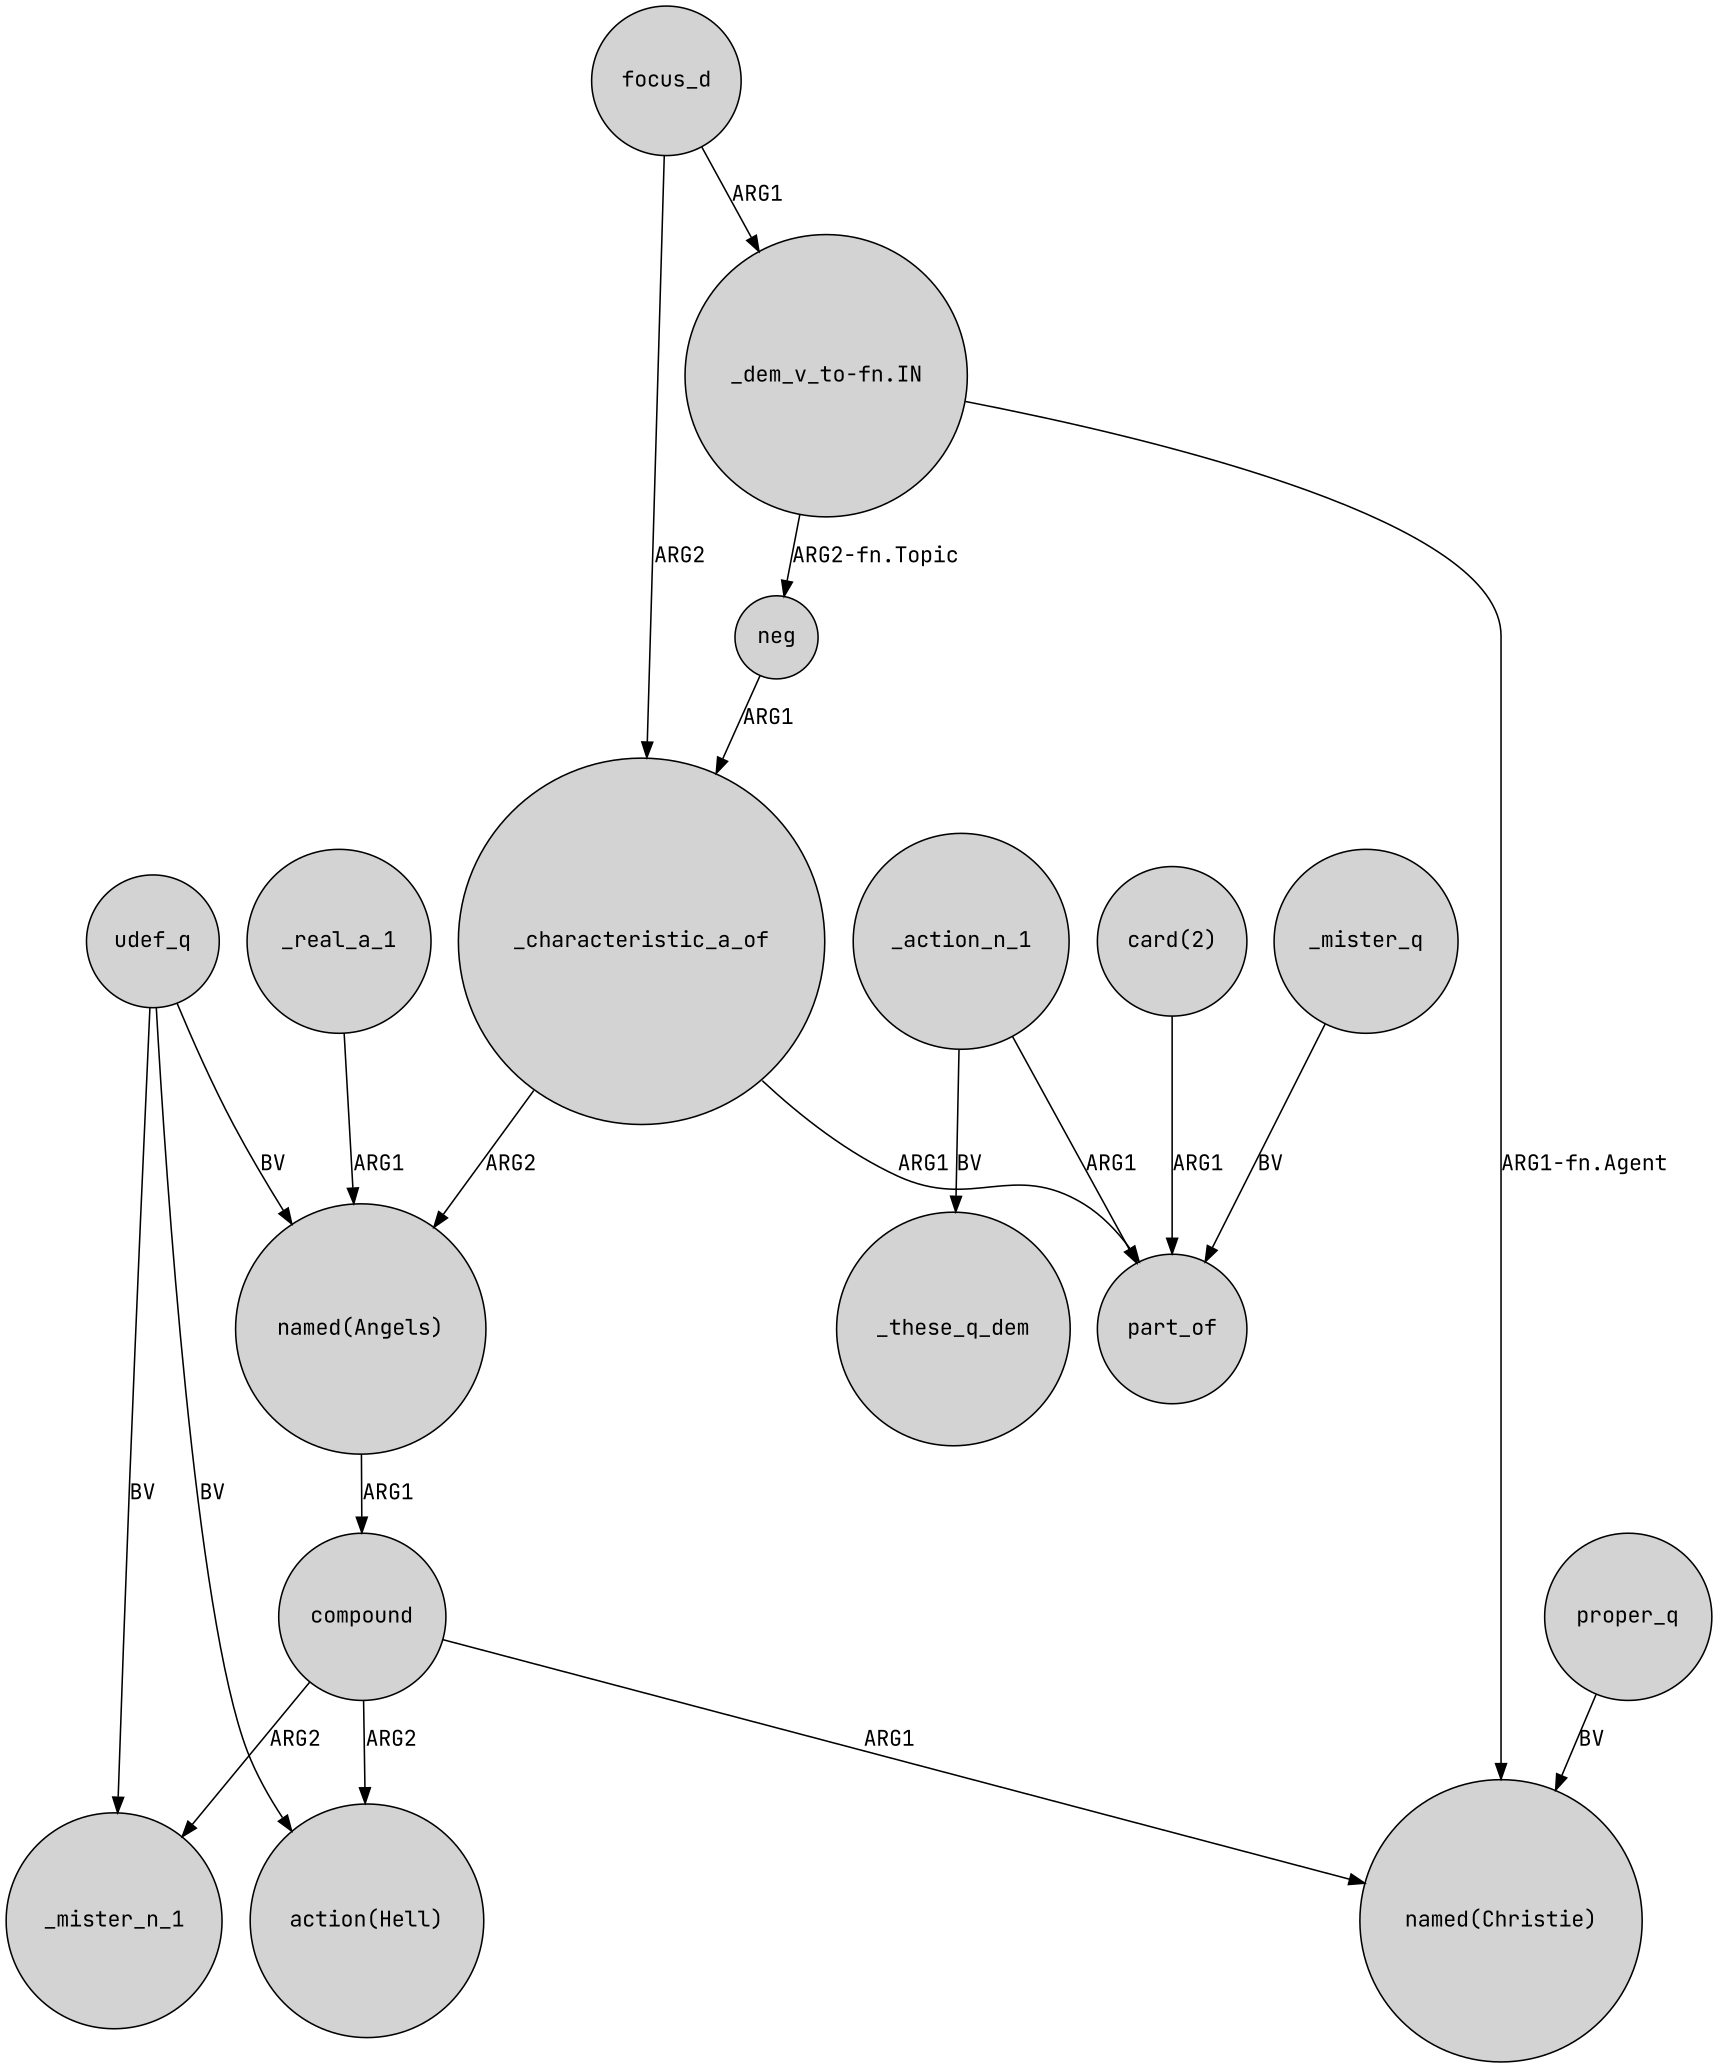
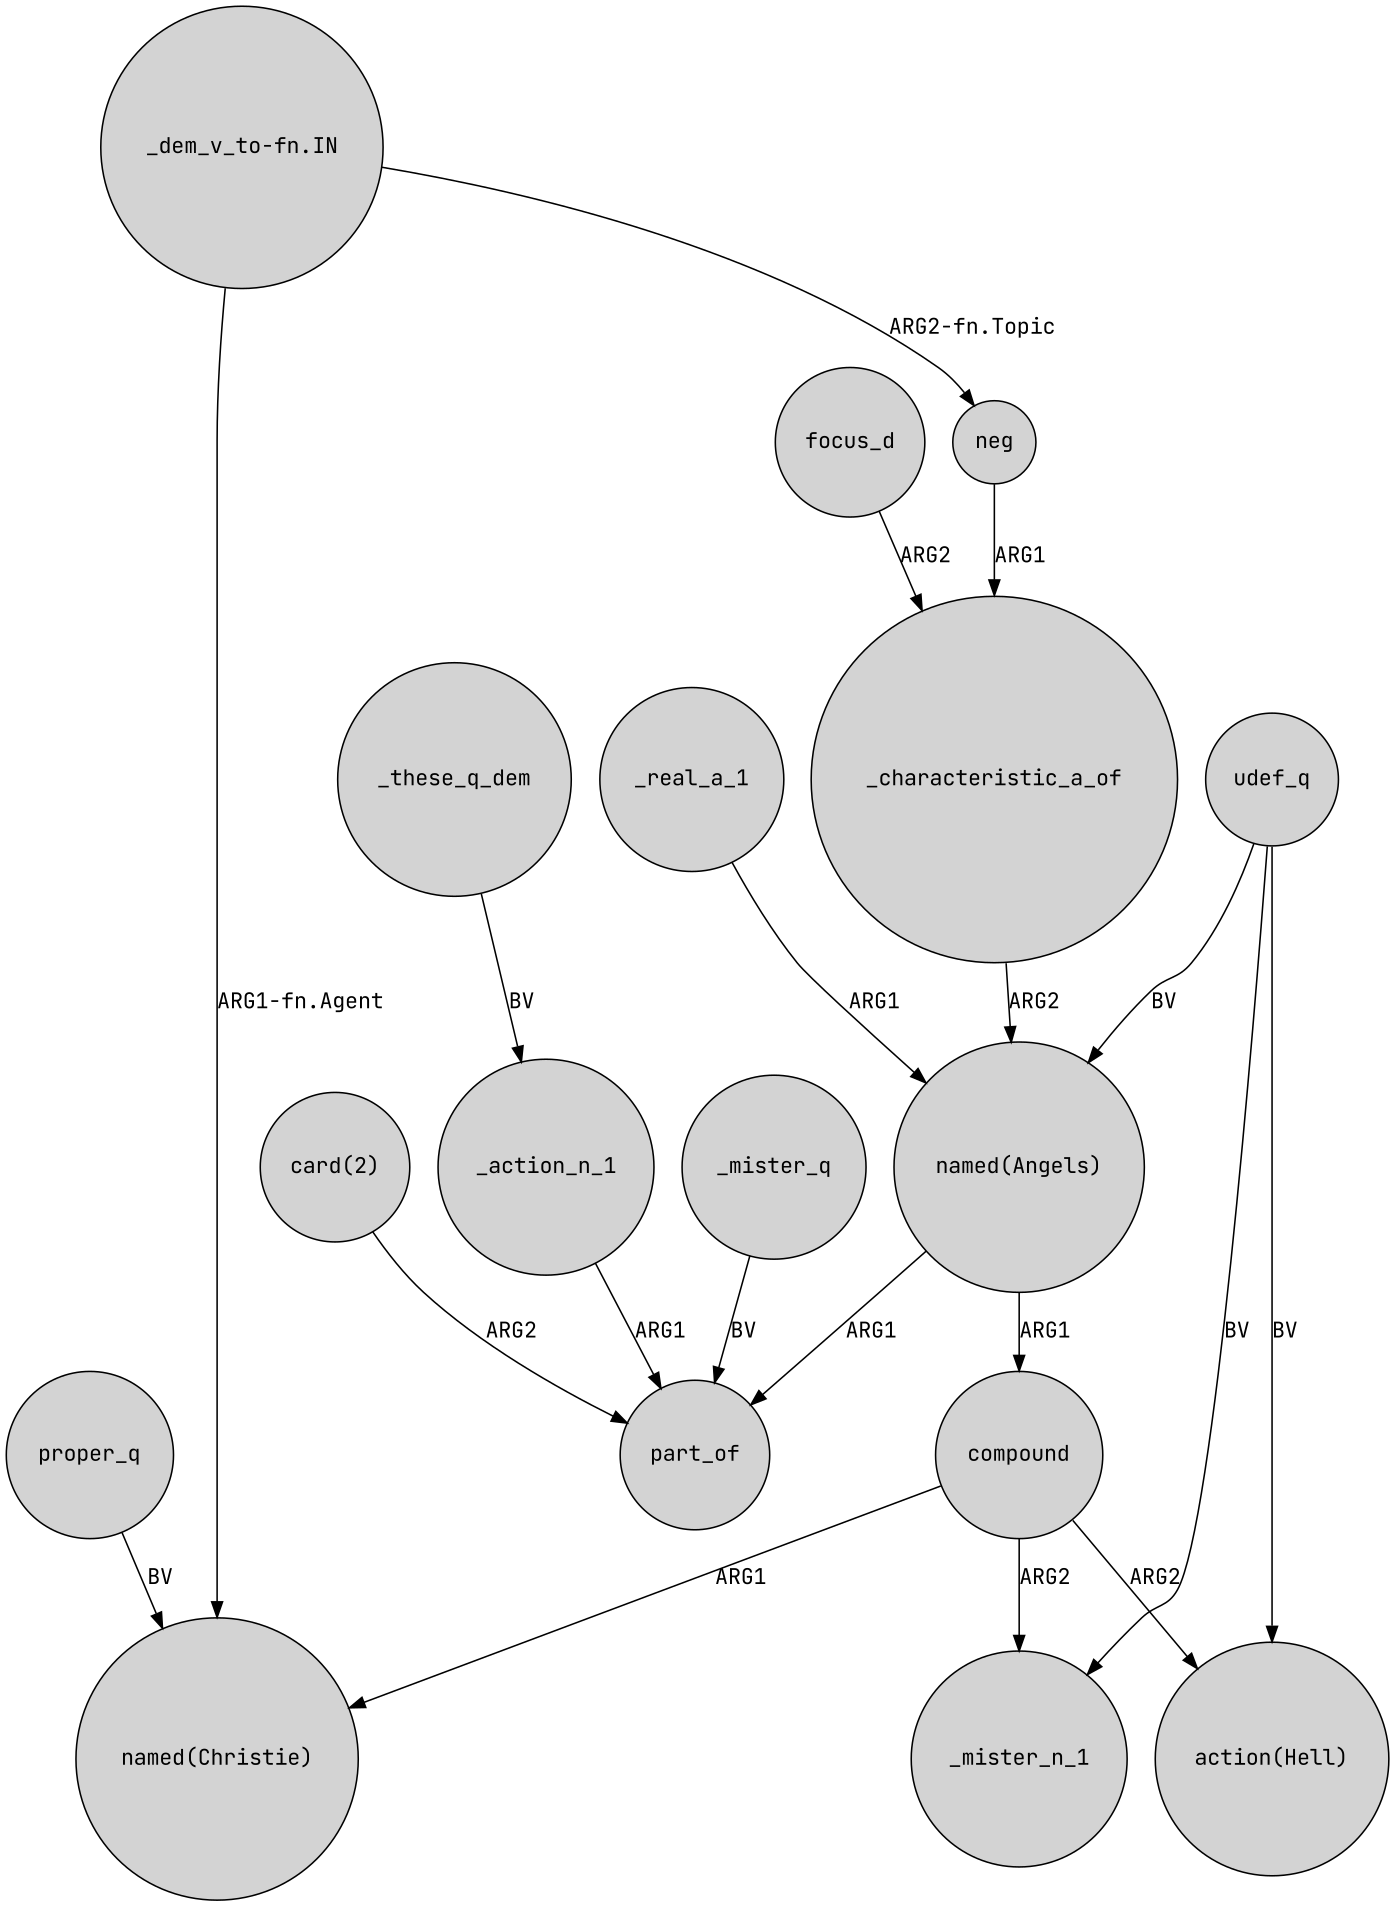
edge "focus_d" -> "_dem_v_to-fn.IN": removed, label "ARG1"
edge "_action_n_1" -> "_these_q_dem": reversed
edge "card(2)" -> "part_of": label "ARG1" -> "ARG2"
edge "_characteristic_a_of" -> "part_of": now "named(Angels)" -> "part_of"
